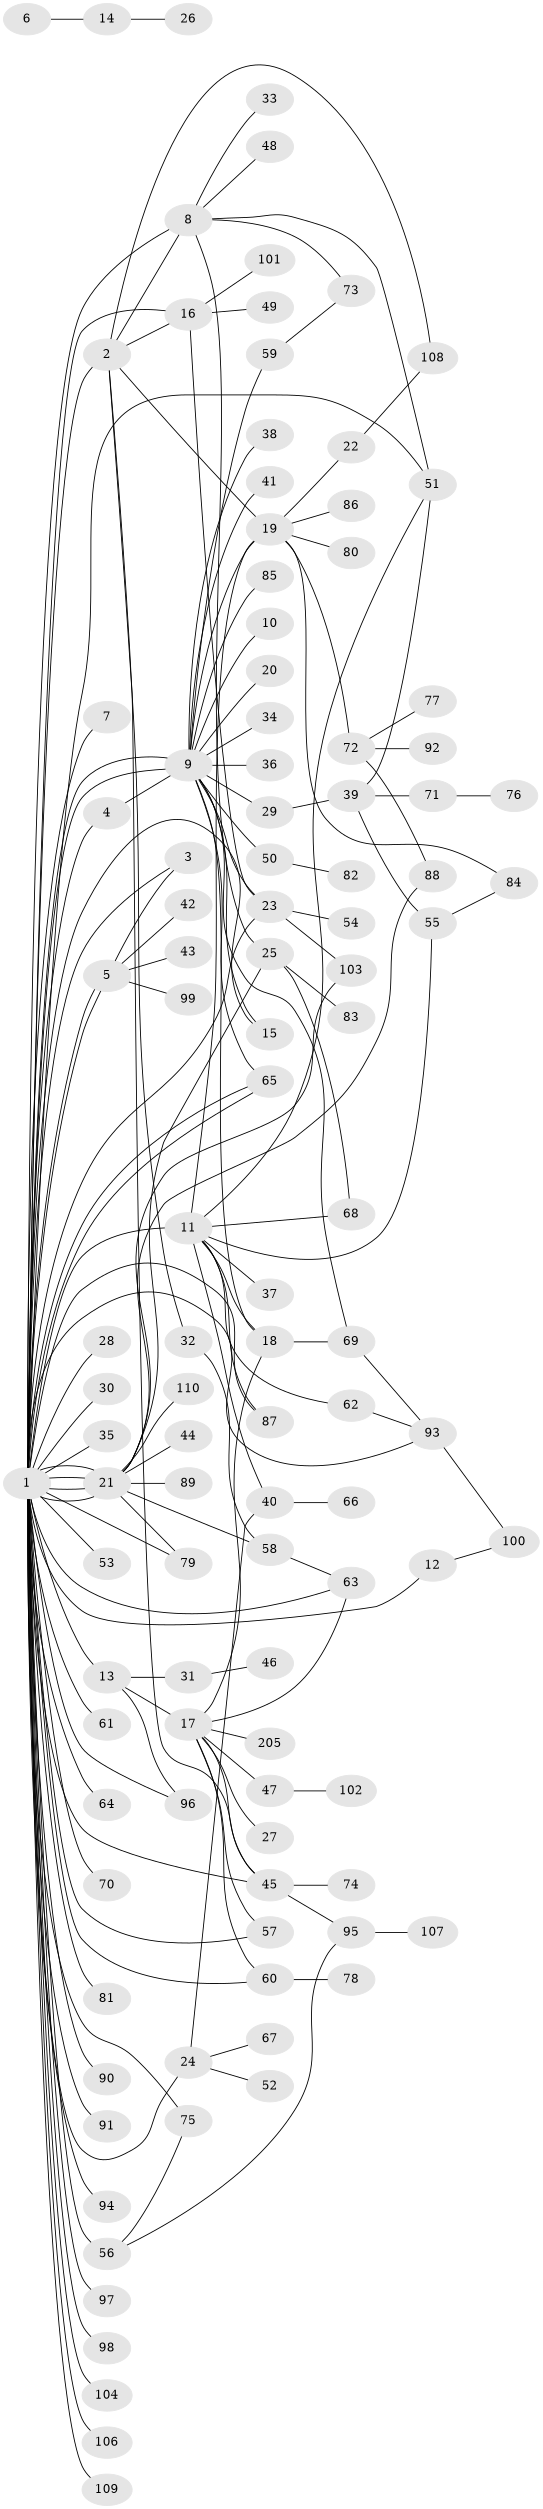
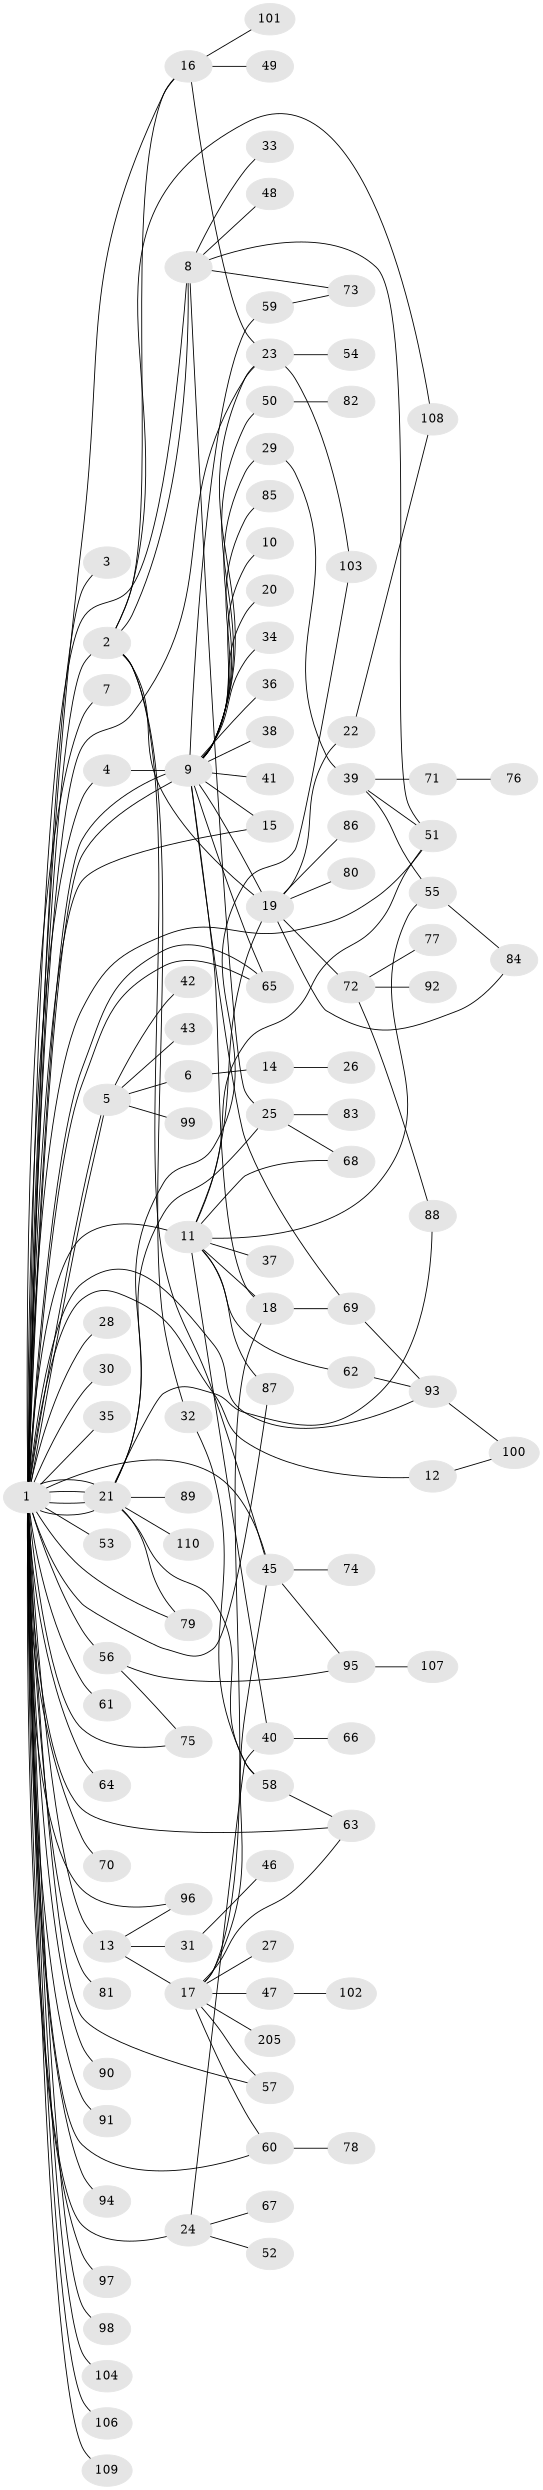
edge "3" -- "5": now "6" -- "5"
node "44": removed
